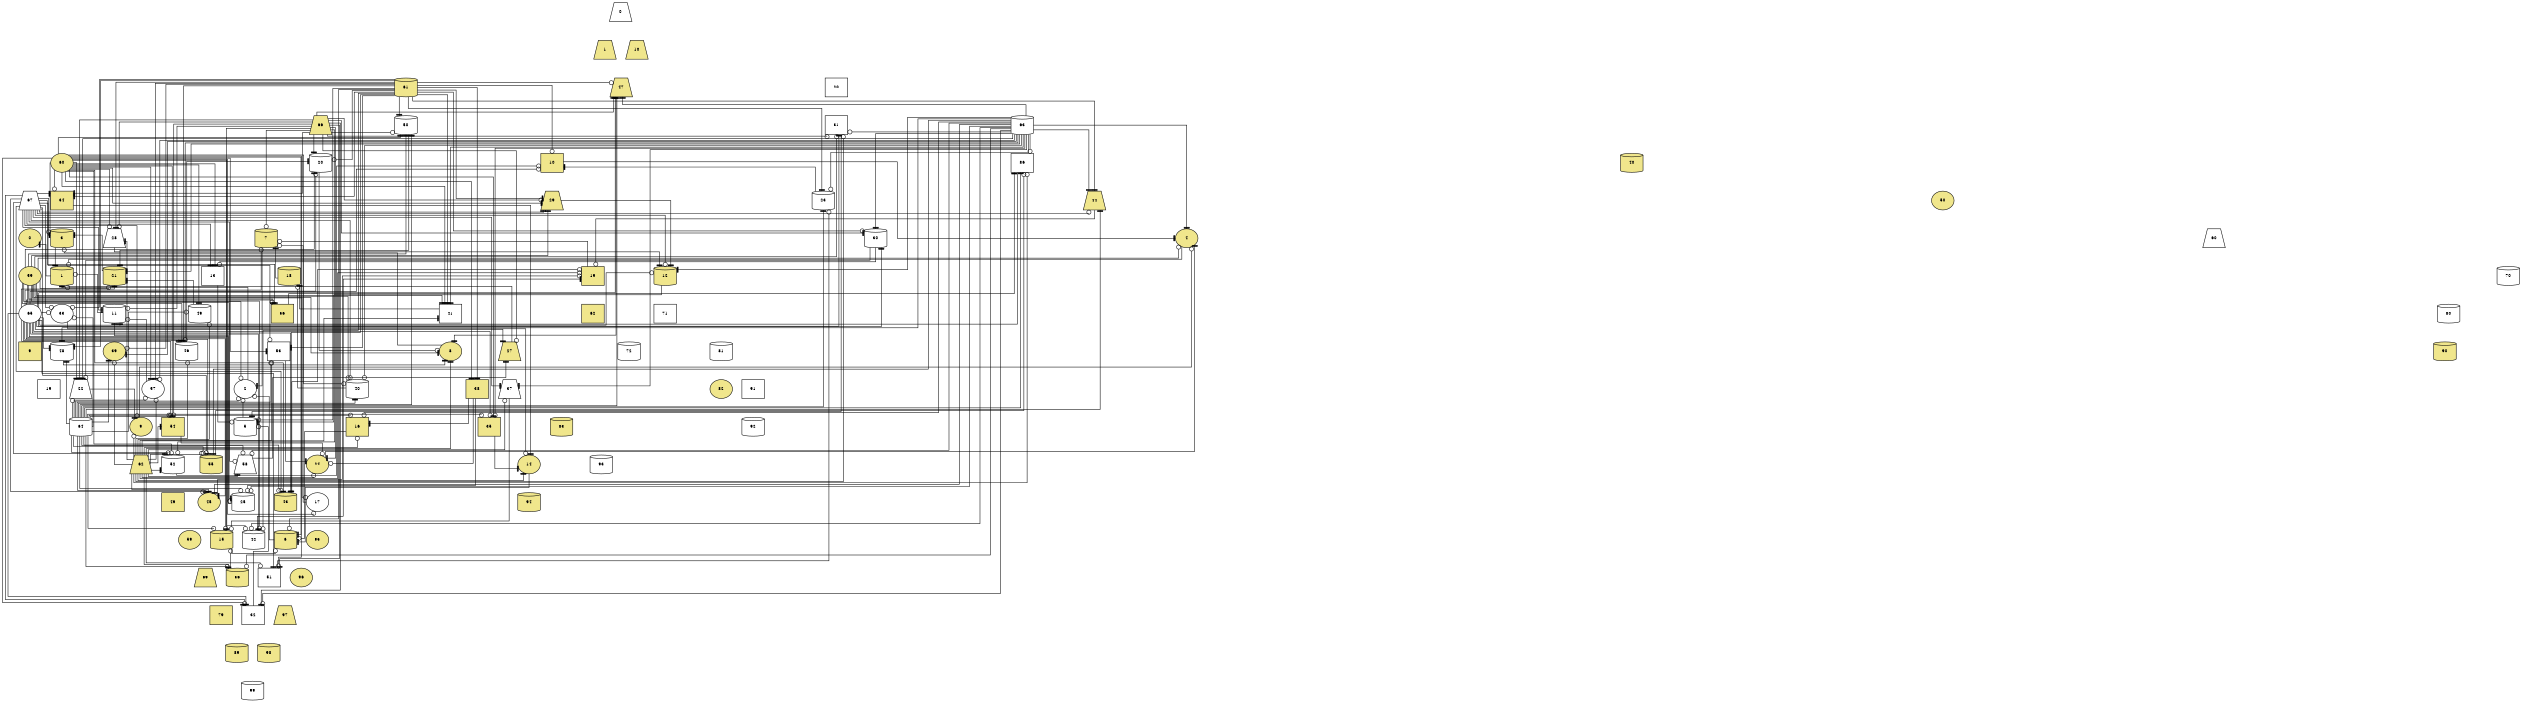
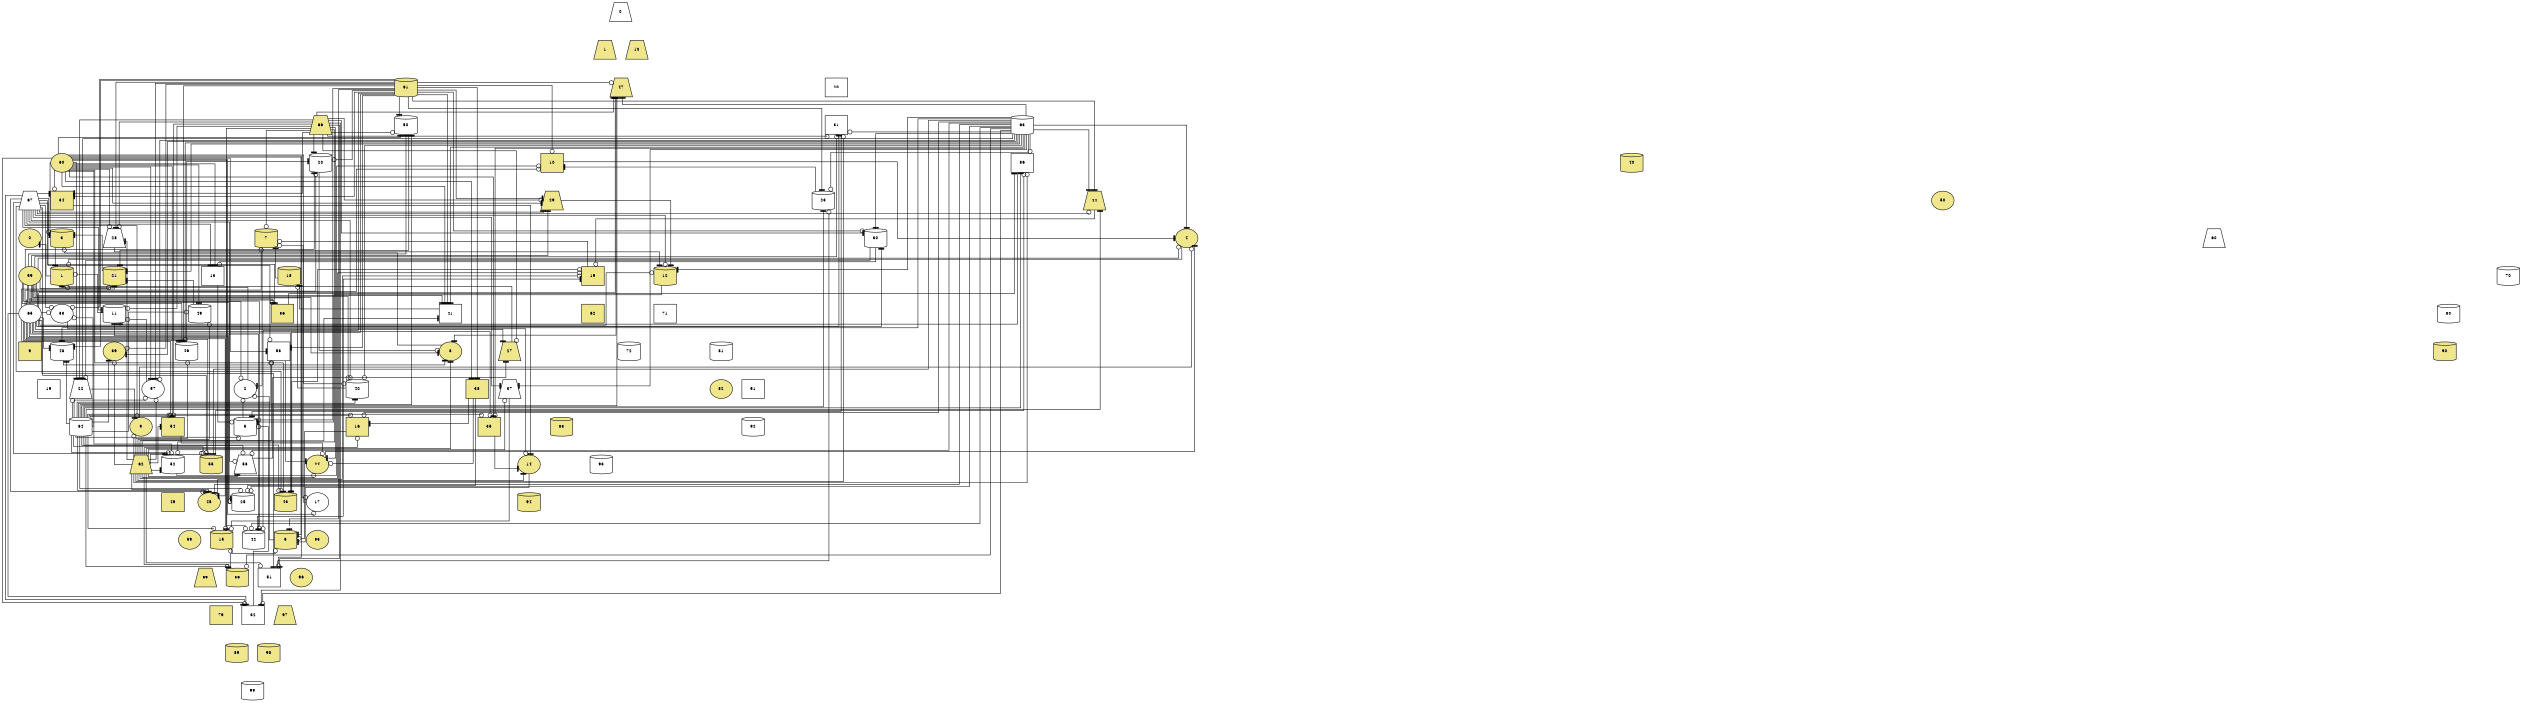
edge "61" -> "6": arrowhead odot -> tee
edge "64" -> "2": now "64" -> "5"
